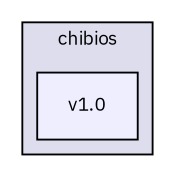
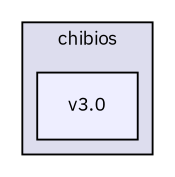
node "v1.0": label "v1.0" -> "v3.0"
